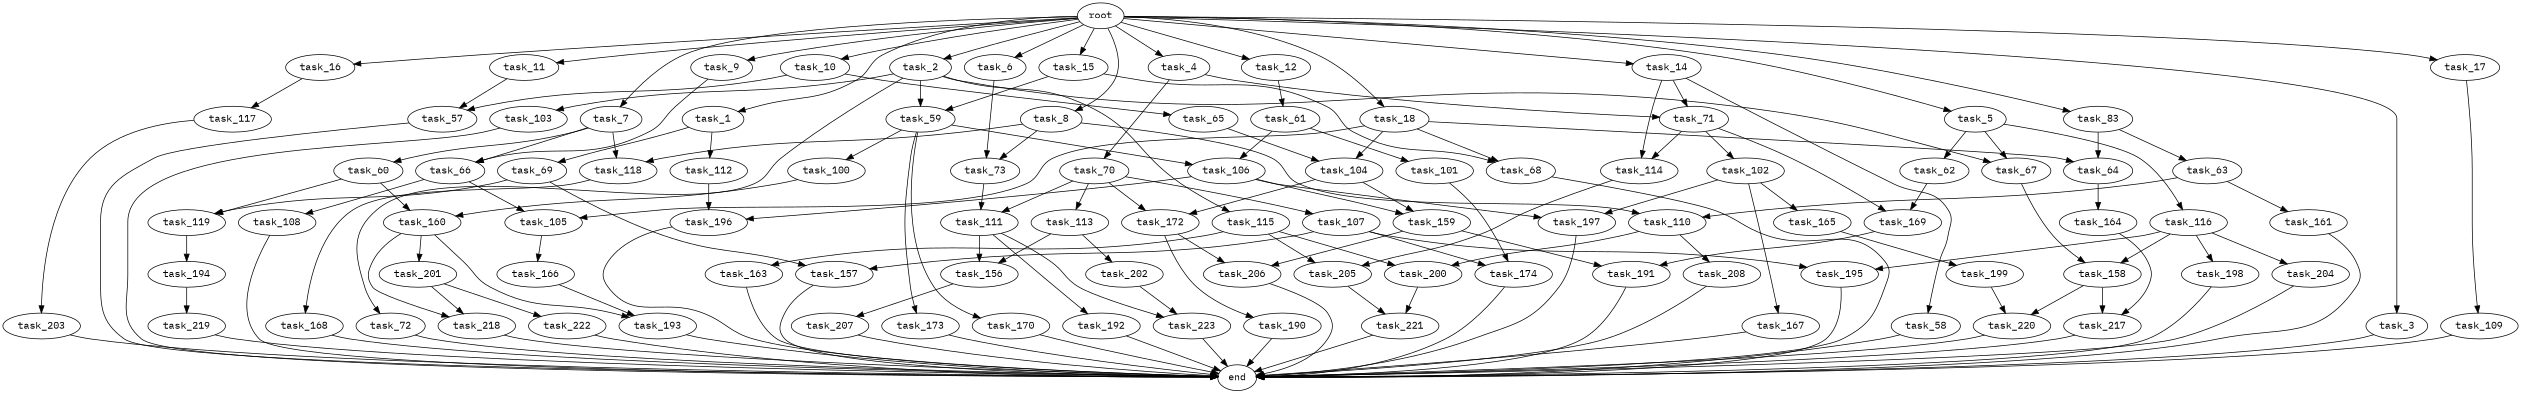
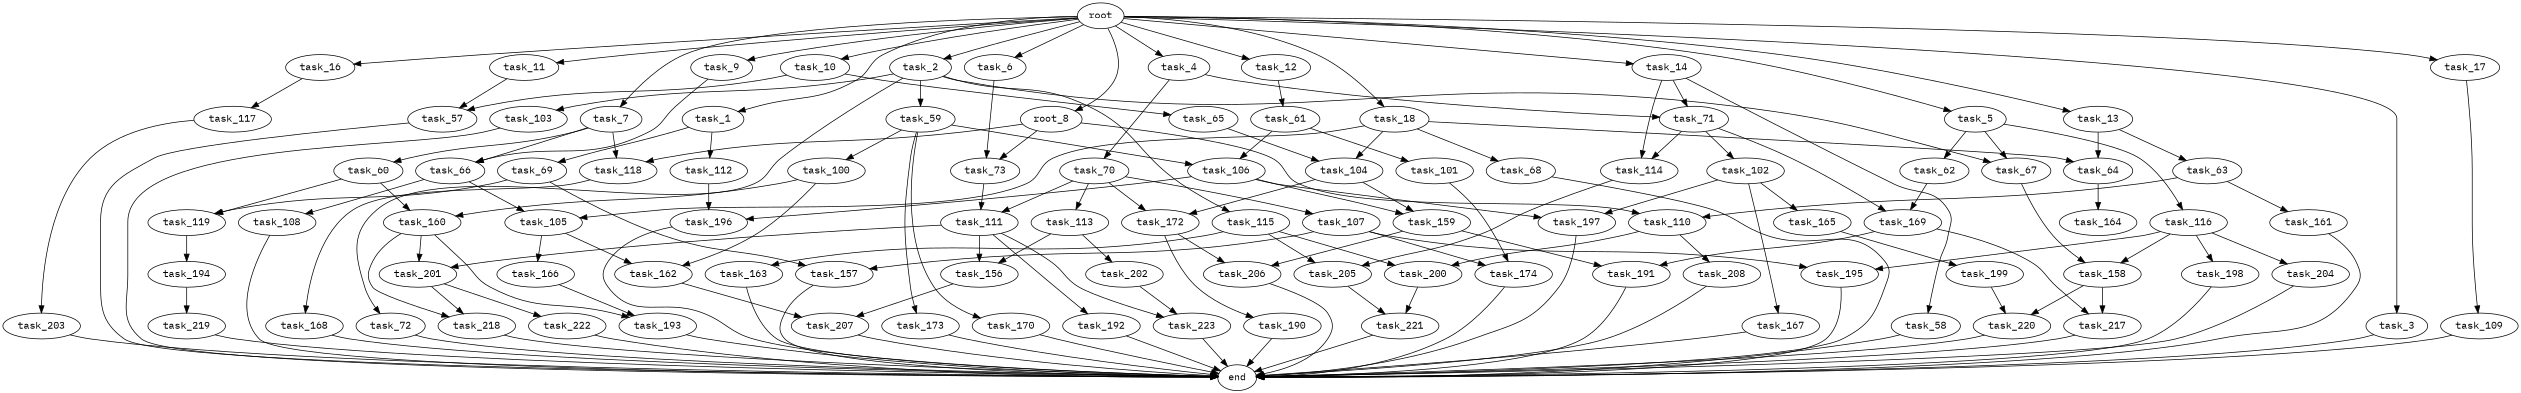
node "task_15": removed
node "task_8": label "task_8" -> "root_8"
node "task_83": label "task_83" -> "task_13"
edge "task_111" -> "task_201": added
edge "task_164" -> "task_217": now "task_169" -> "task_217"
node "task_162": added
